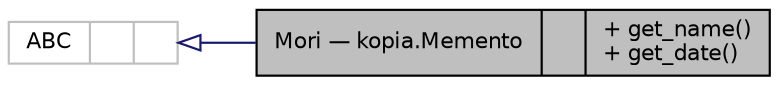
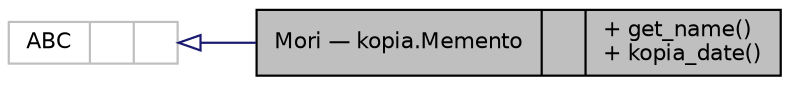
node "Mori — kopia.Memento": text "+ get_date()" -> "+ kopia_date()"
